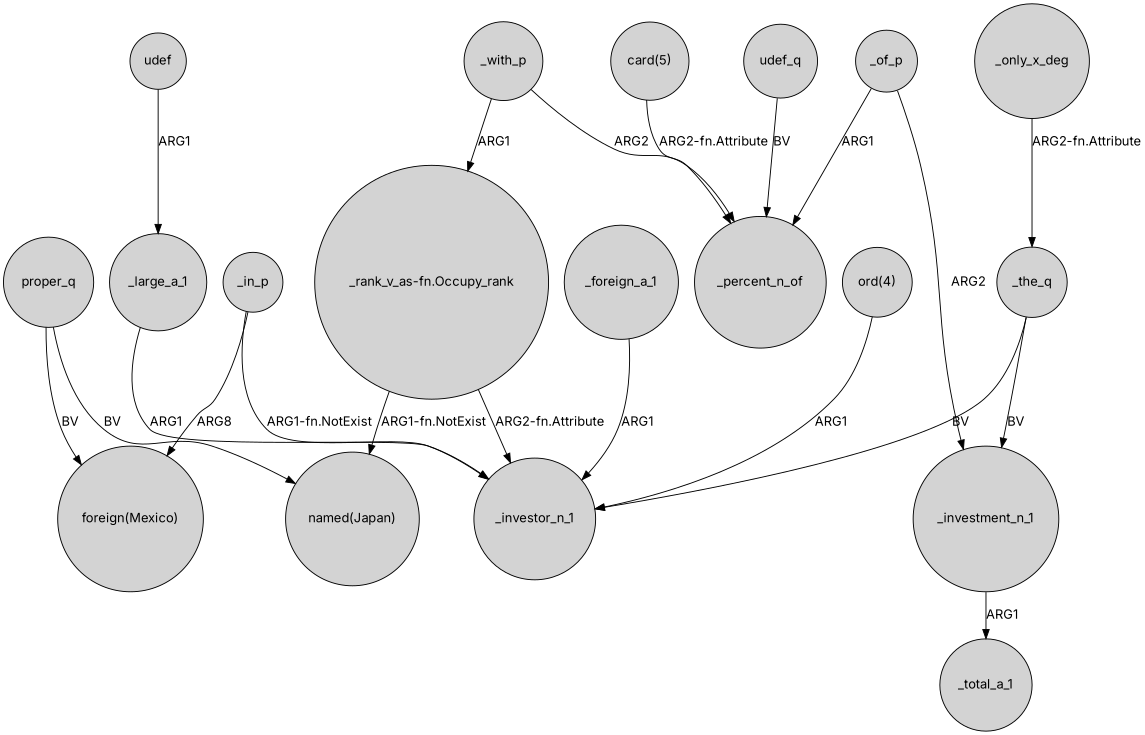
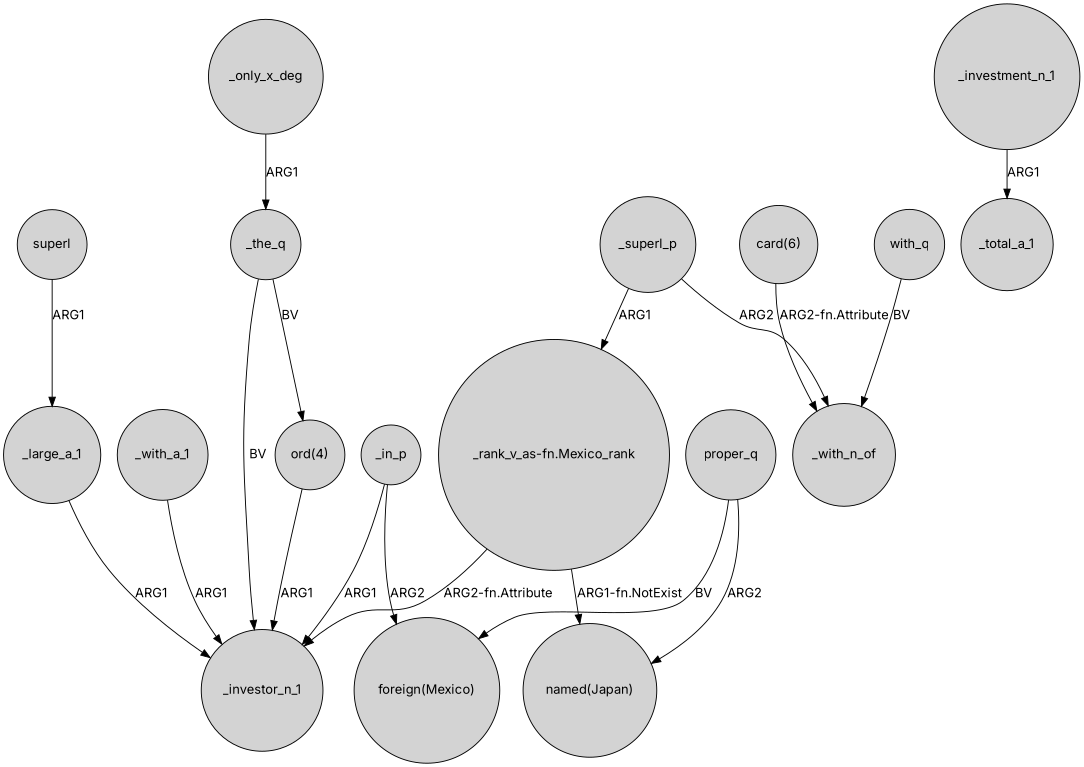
node "udef": label "udef" -> "superl"
node "_with_p": label "_with_p" -> "_superl_p"
node "card(5)": label "card(5)" -> "card(6)"
node "udef_q": label "udef_q" -> "with_q"
node "_of_p": removed
edge "_only_x_deg" -> "_the_q": label "ARG2-fn.Attribute" -> "ARG1"
node "_rank_v_as-fn.Occupy_rank": label "_rank_v_as-fn.Occupy_rank" -> "_rank_v_as-fn.Mexico_rank"
node "_foreign_a_1": label "_foreign_a_1" -> "_with_a_1"
node "_percent_n_of": label "_percent_n_of" -> "_with_n_of"
edge "_the_q" -> "_investment_n_1": now "_the_q" -> "ord(4)"
edge "proper_q" -> "named(Japan)": label "BV" -> "ARG2"
edge "_in_p" -> "foreign(Mexico)": label "ARG8" -> "ARG2"
edge "_in_p" -> "_investor_n_1": label "ARG1-fn.NotExist" -> "ARG1"
